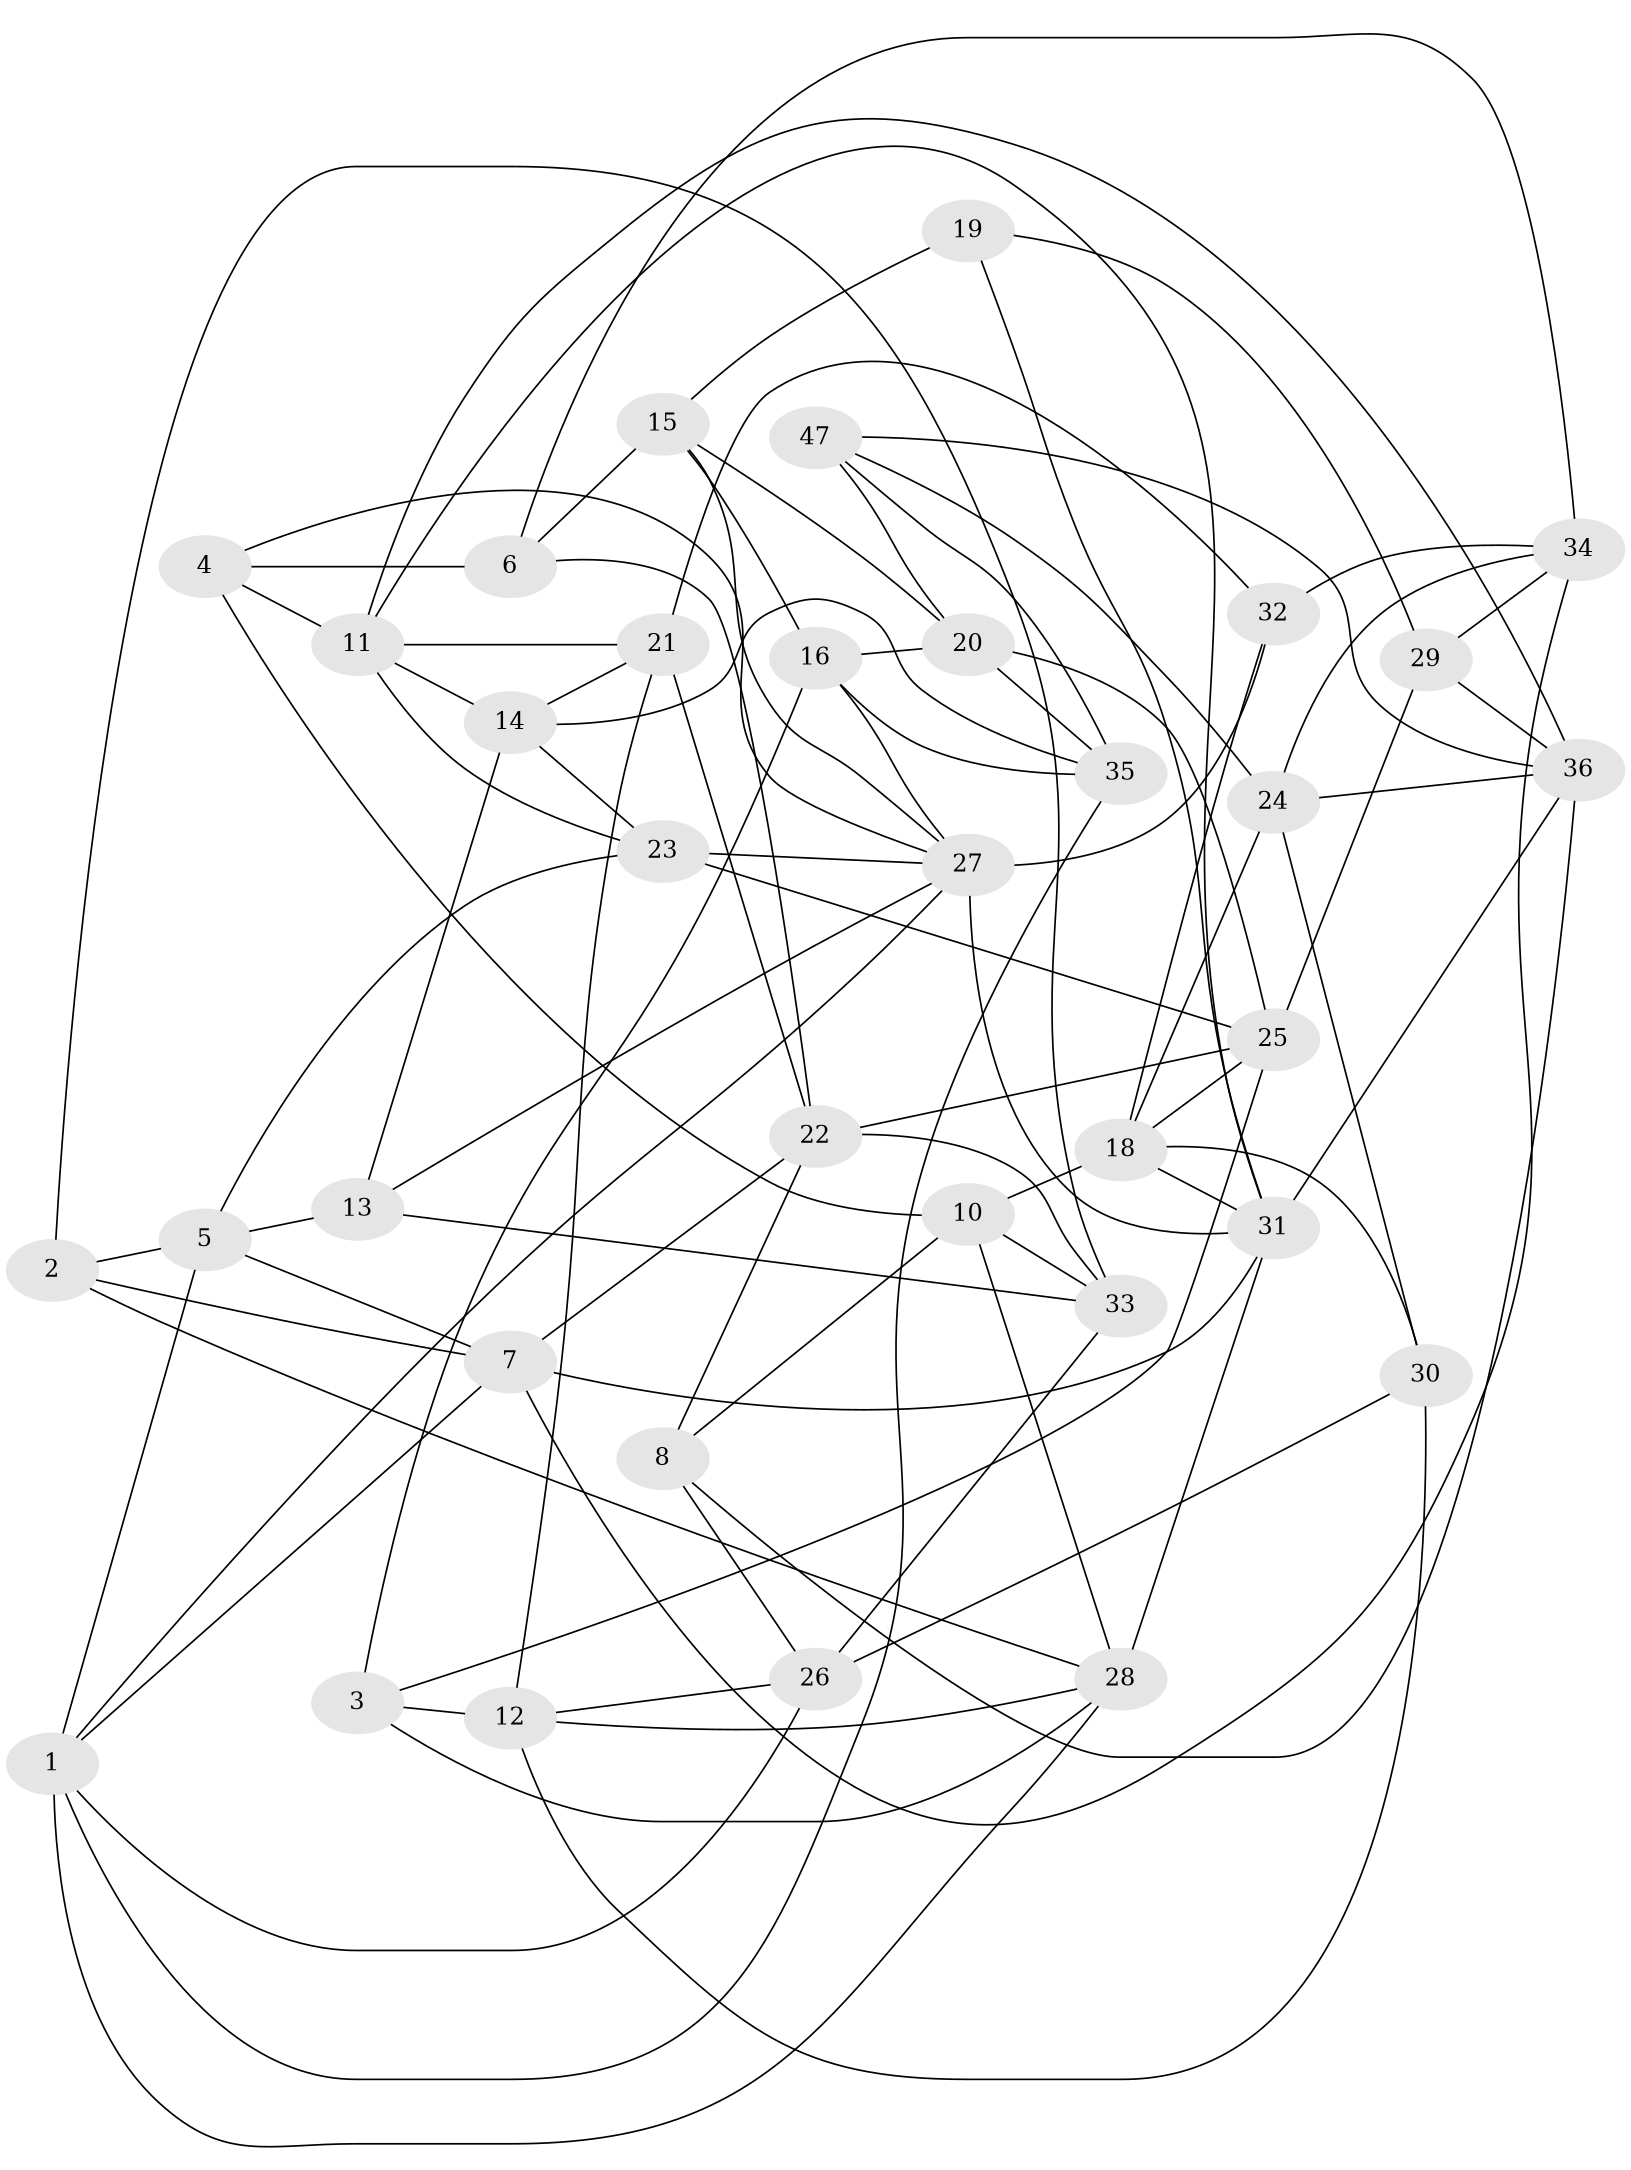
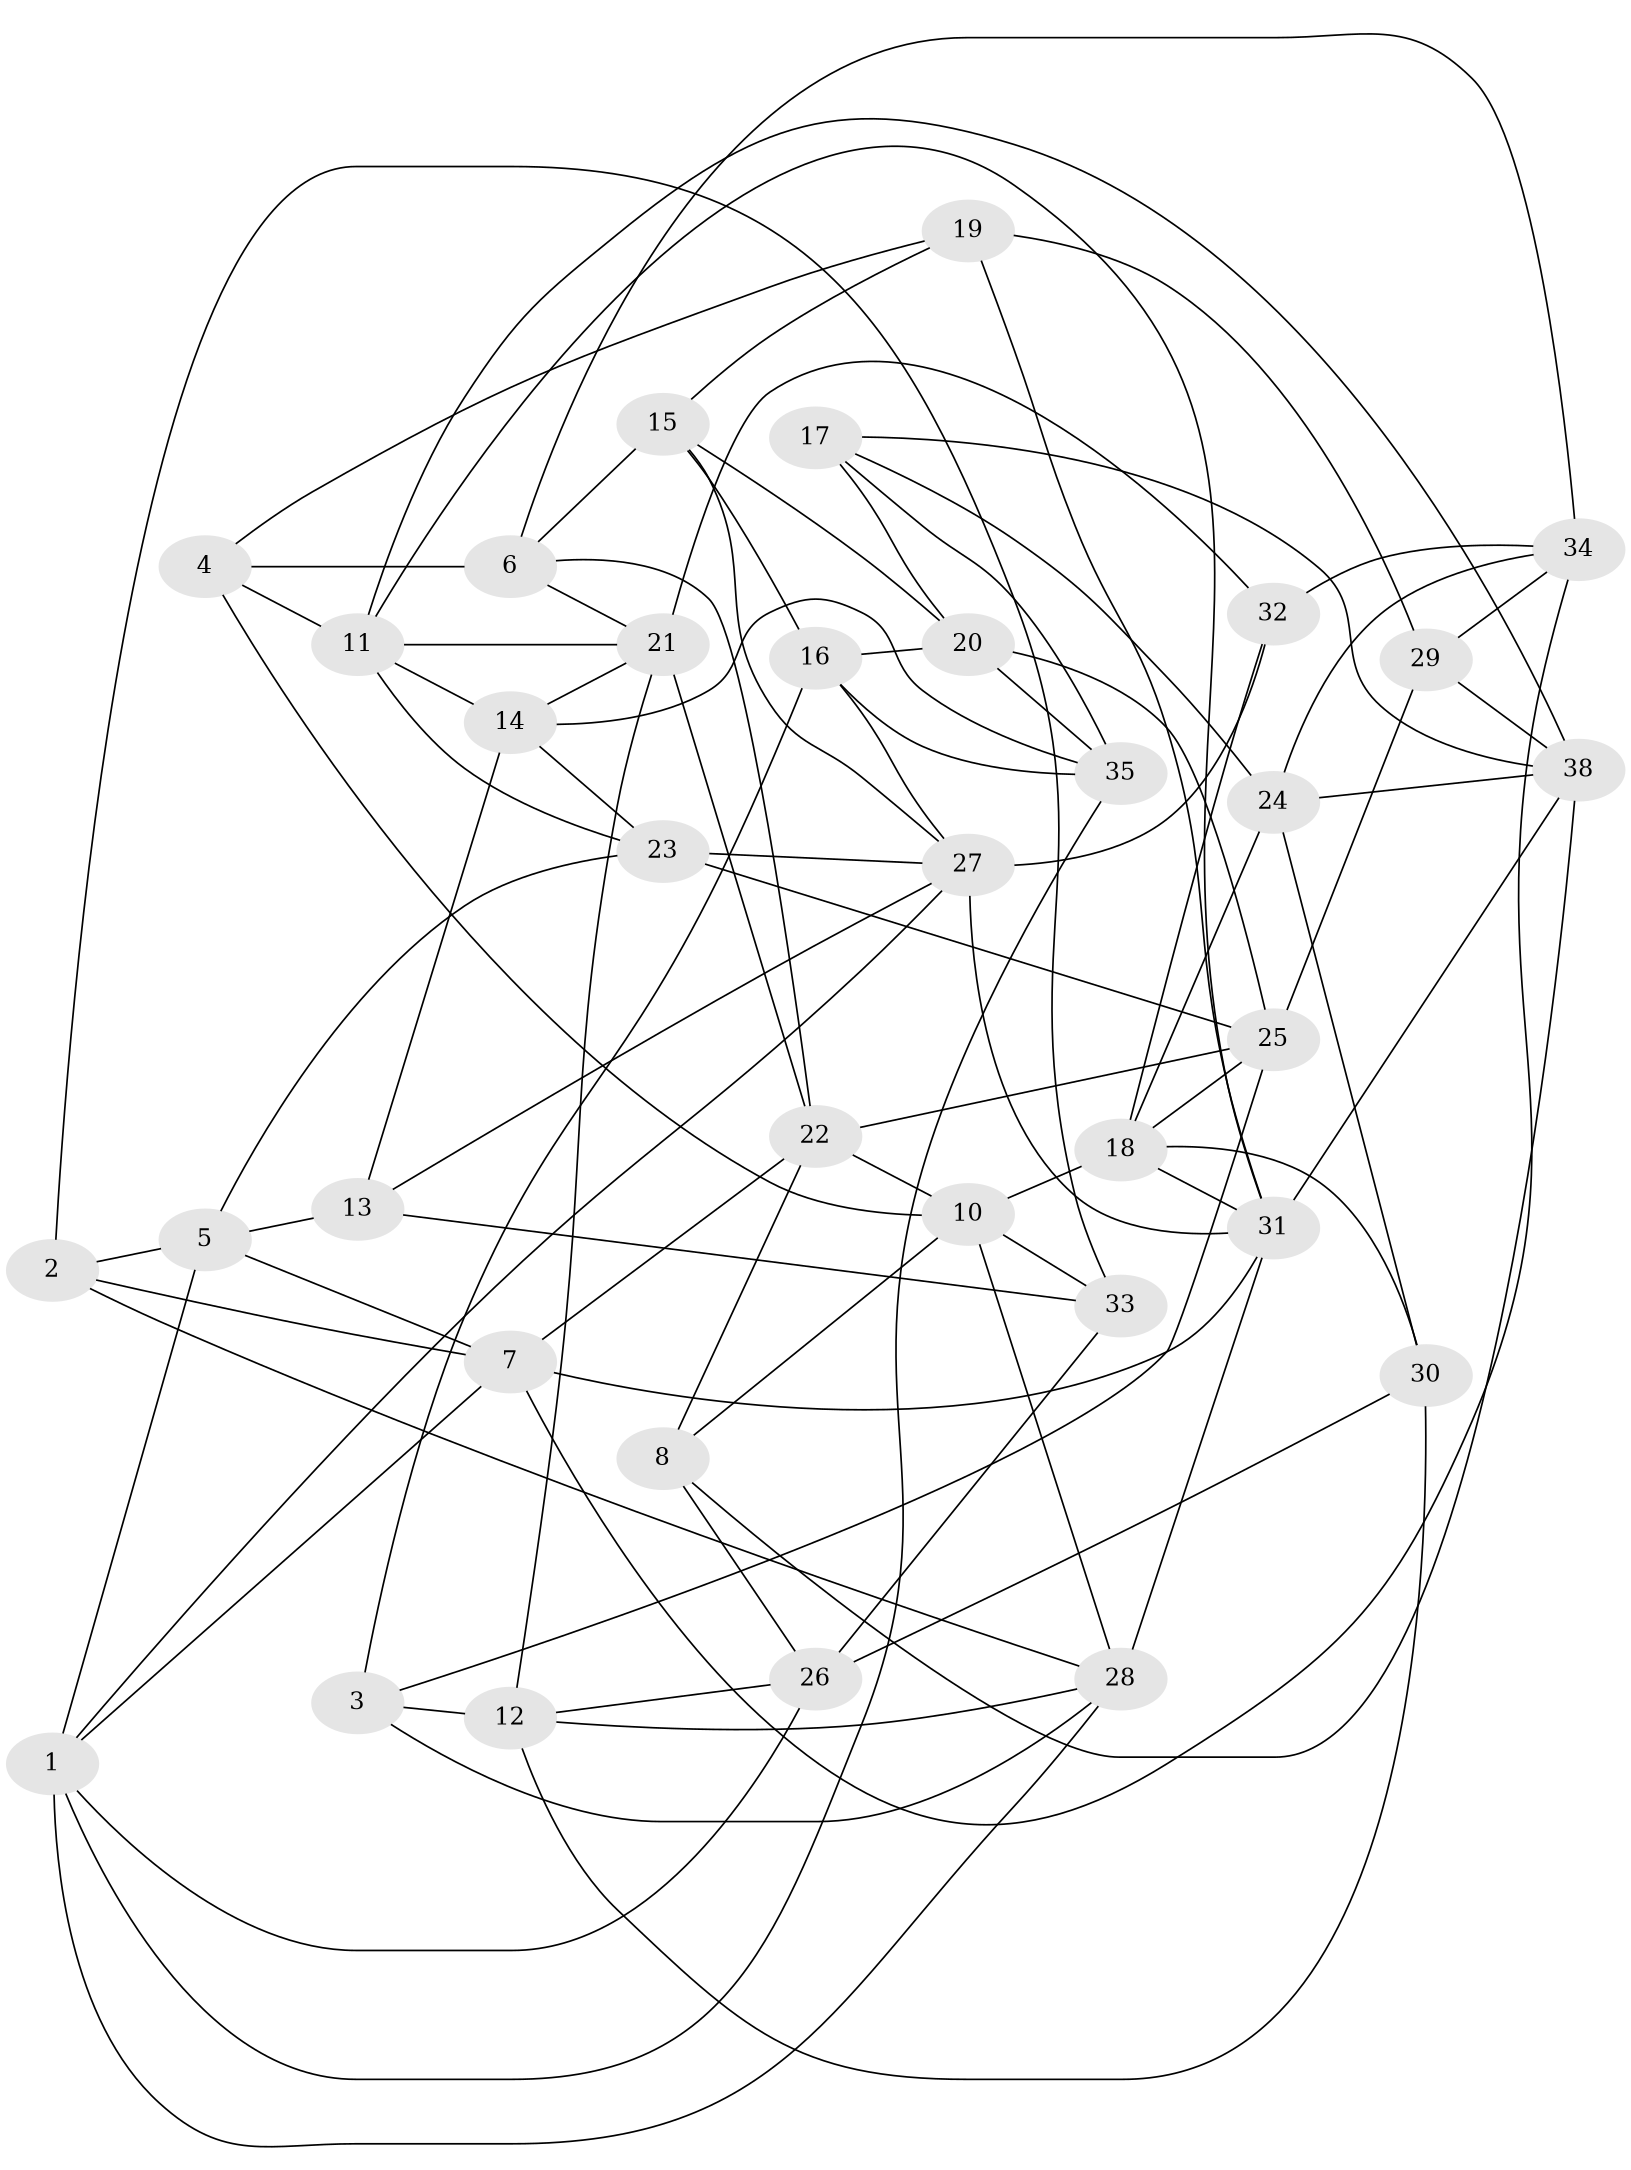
node "47": label "47" -> "17"
edge "4" -- "27": now "4" -- "19"
edge "6" -- "21": added
node "36": label "36" -> "38"
edge "22" -- "33": now "22" -- "10"
